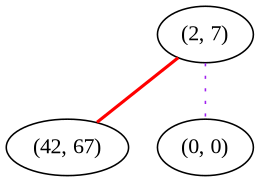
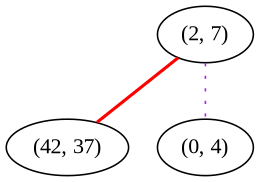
node "(42, 67)": label "(42, 67)" -> "(42, 37)"
node "(0, 0)": label "(0, 0)" -> "(0, 4)"
